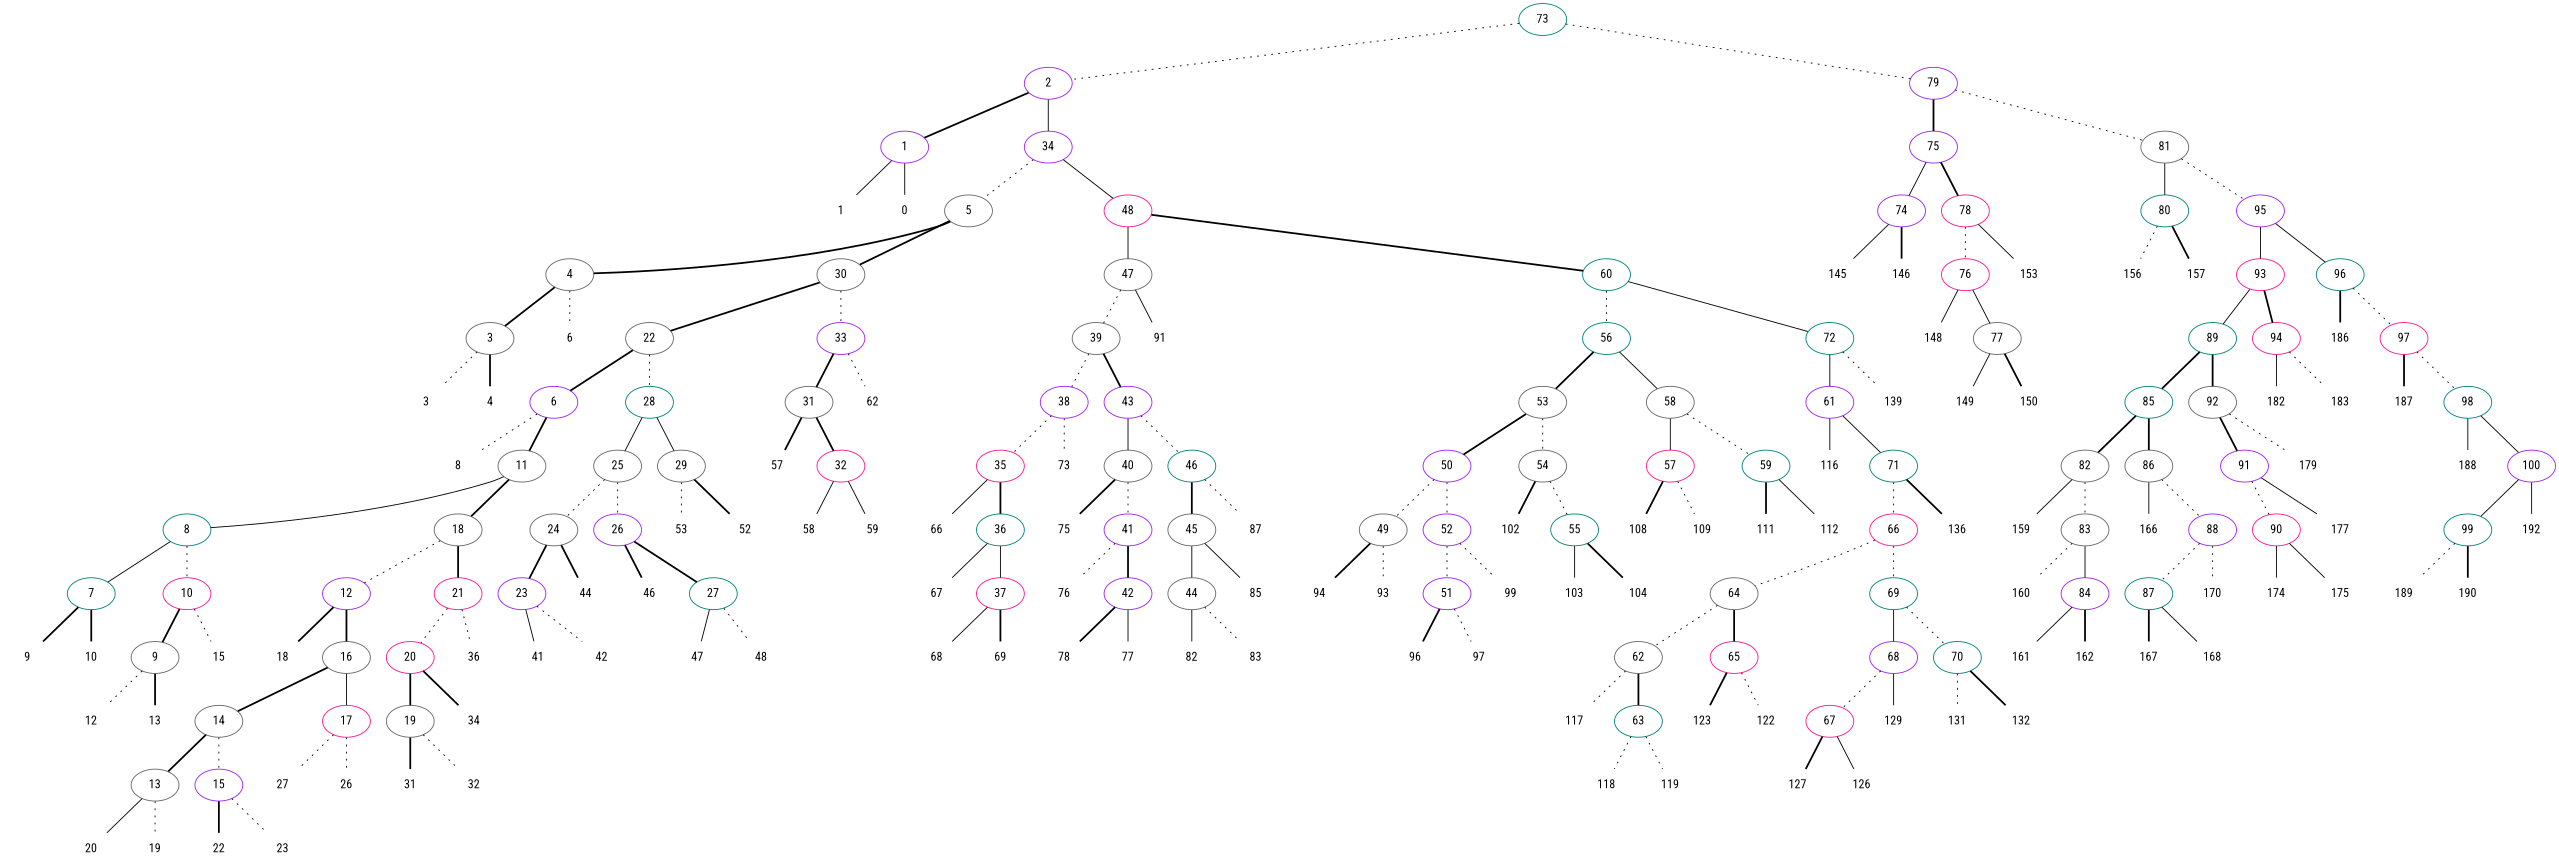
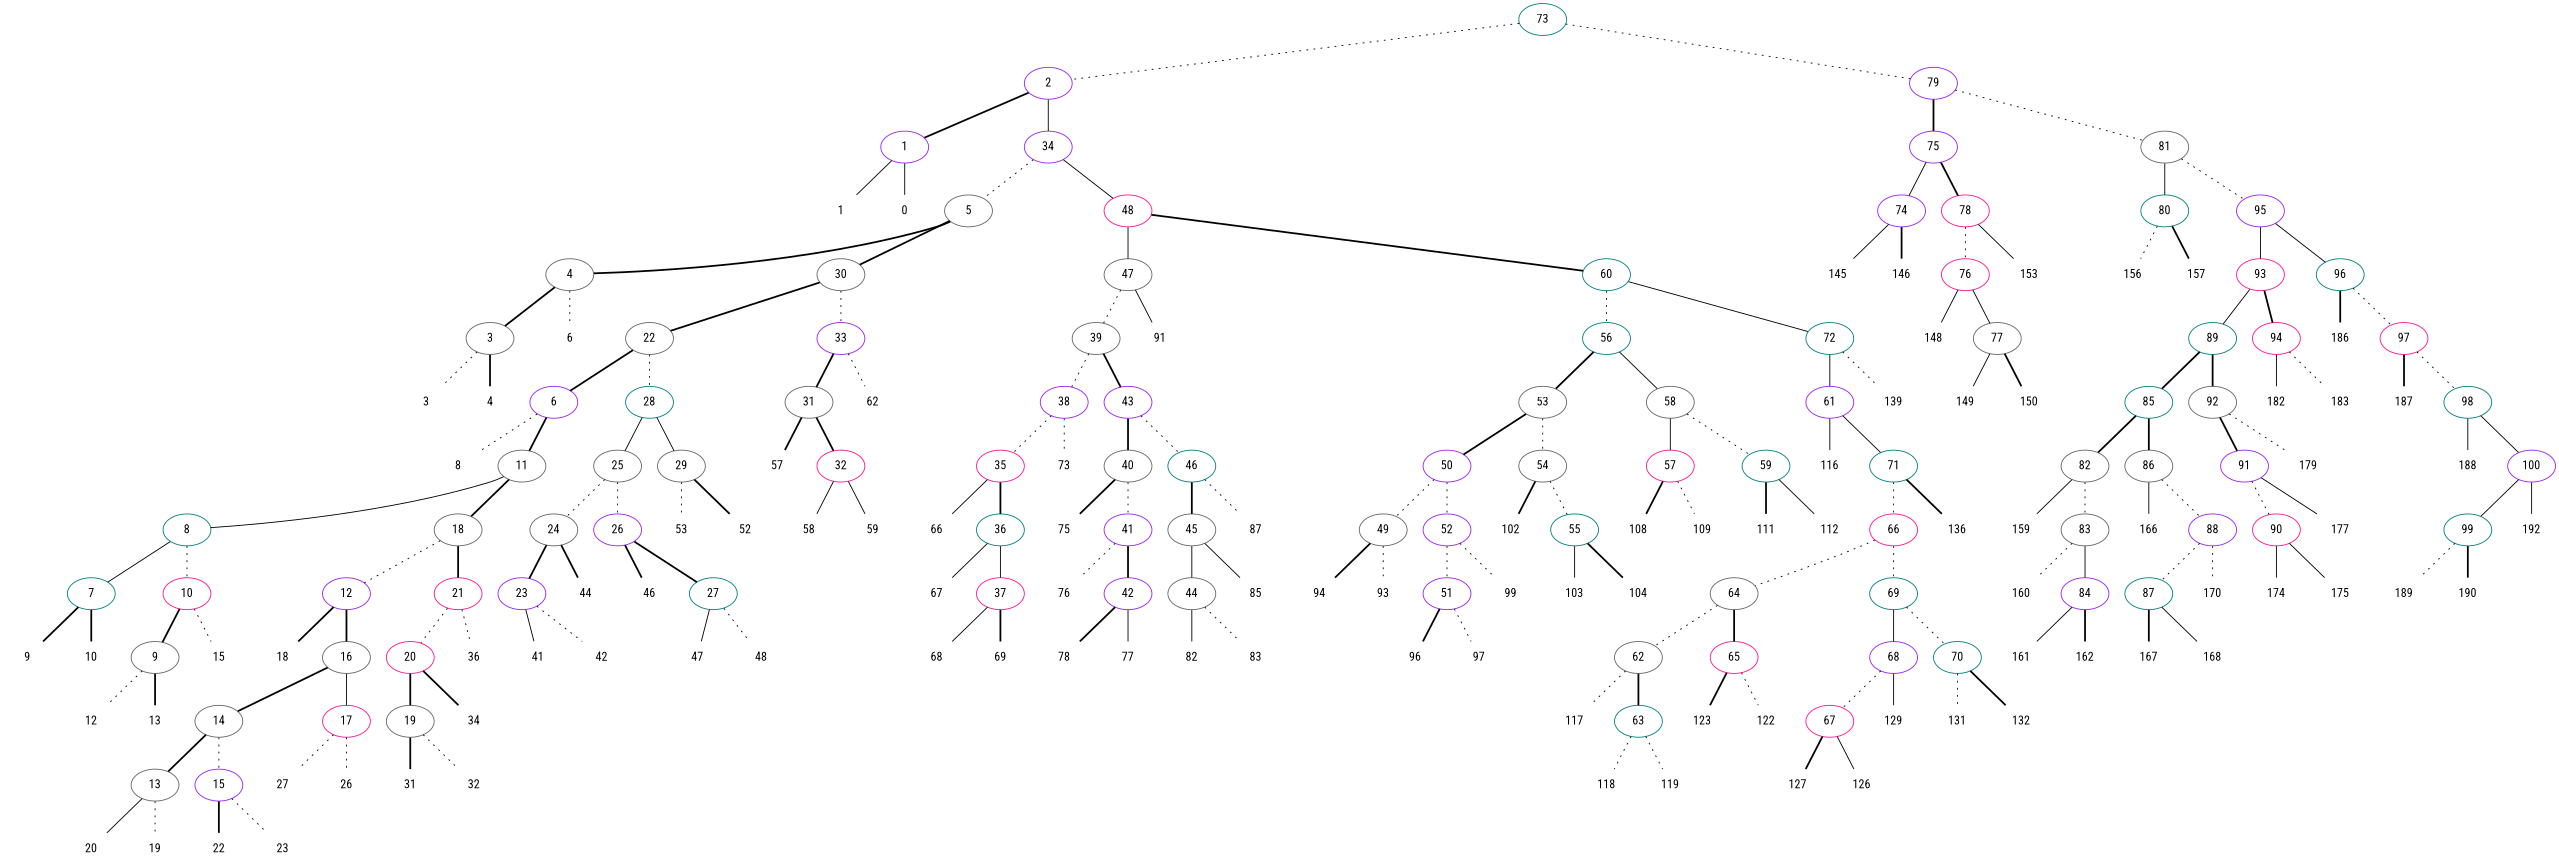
edge "43" -- "40": style solid -> bold
